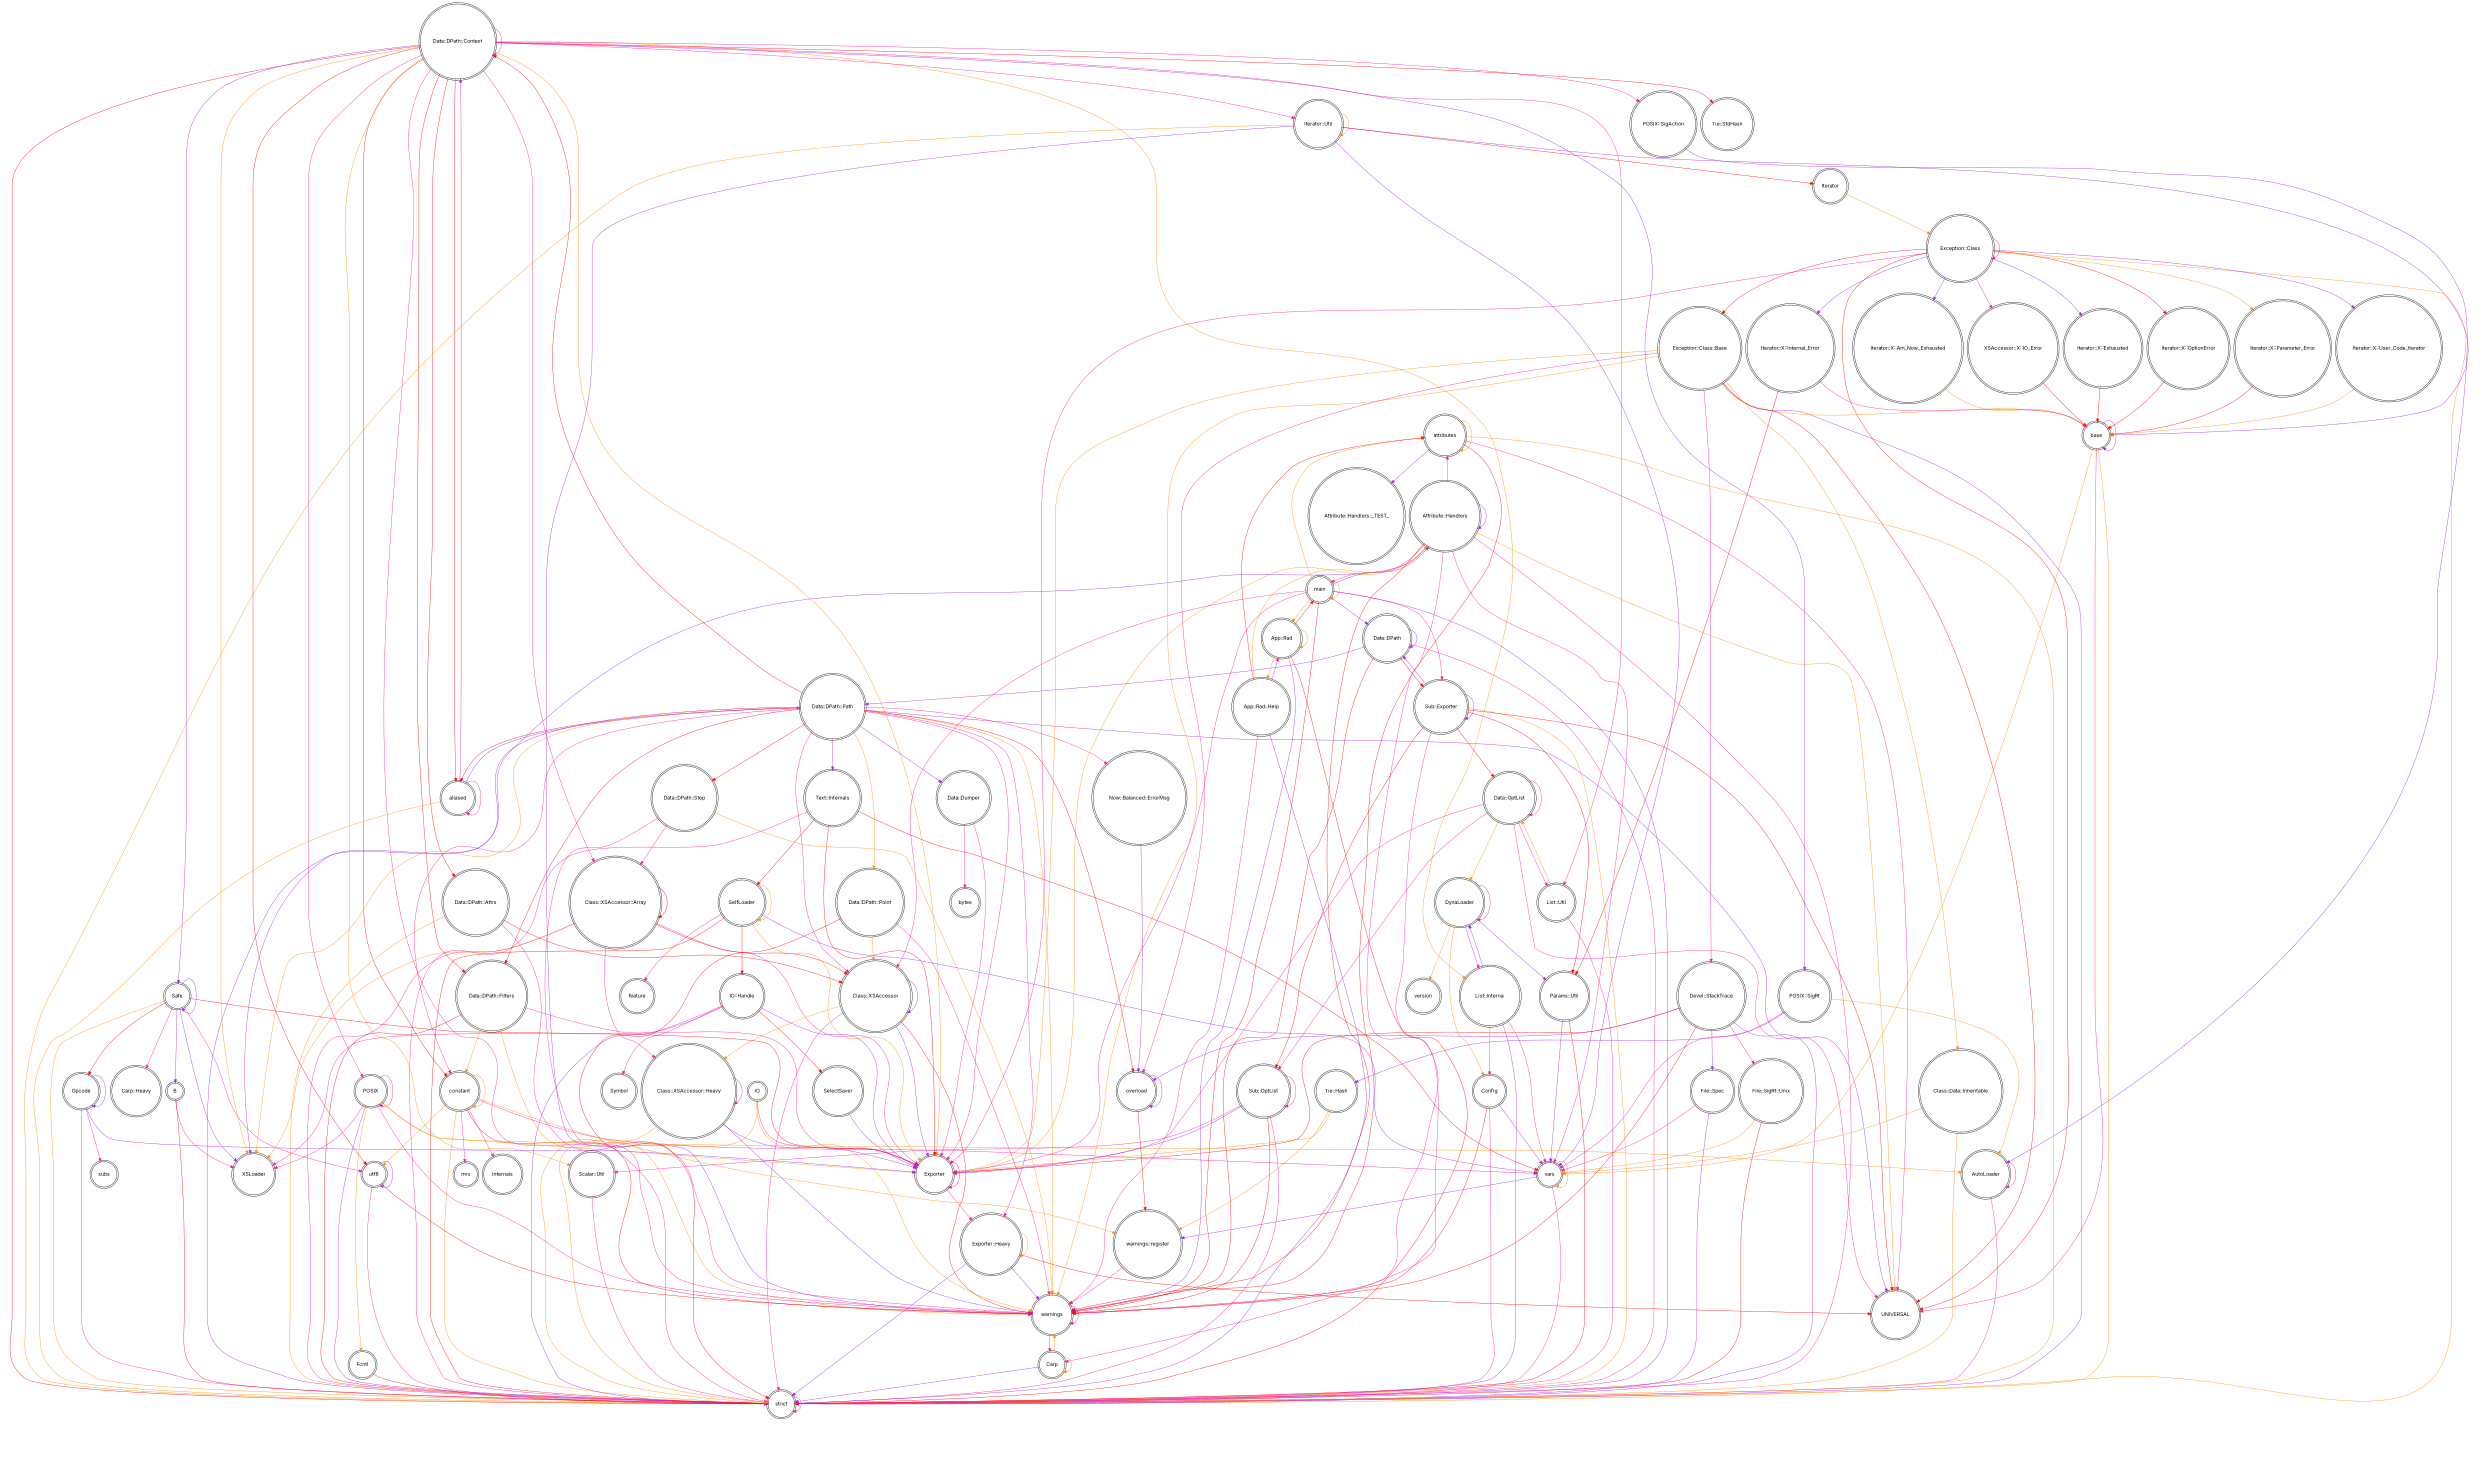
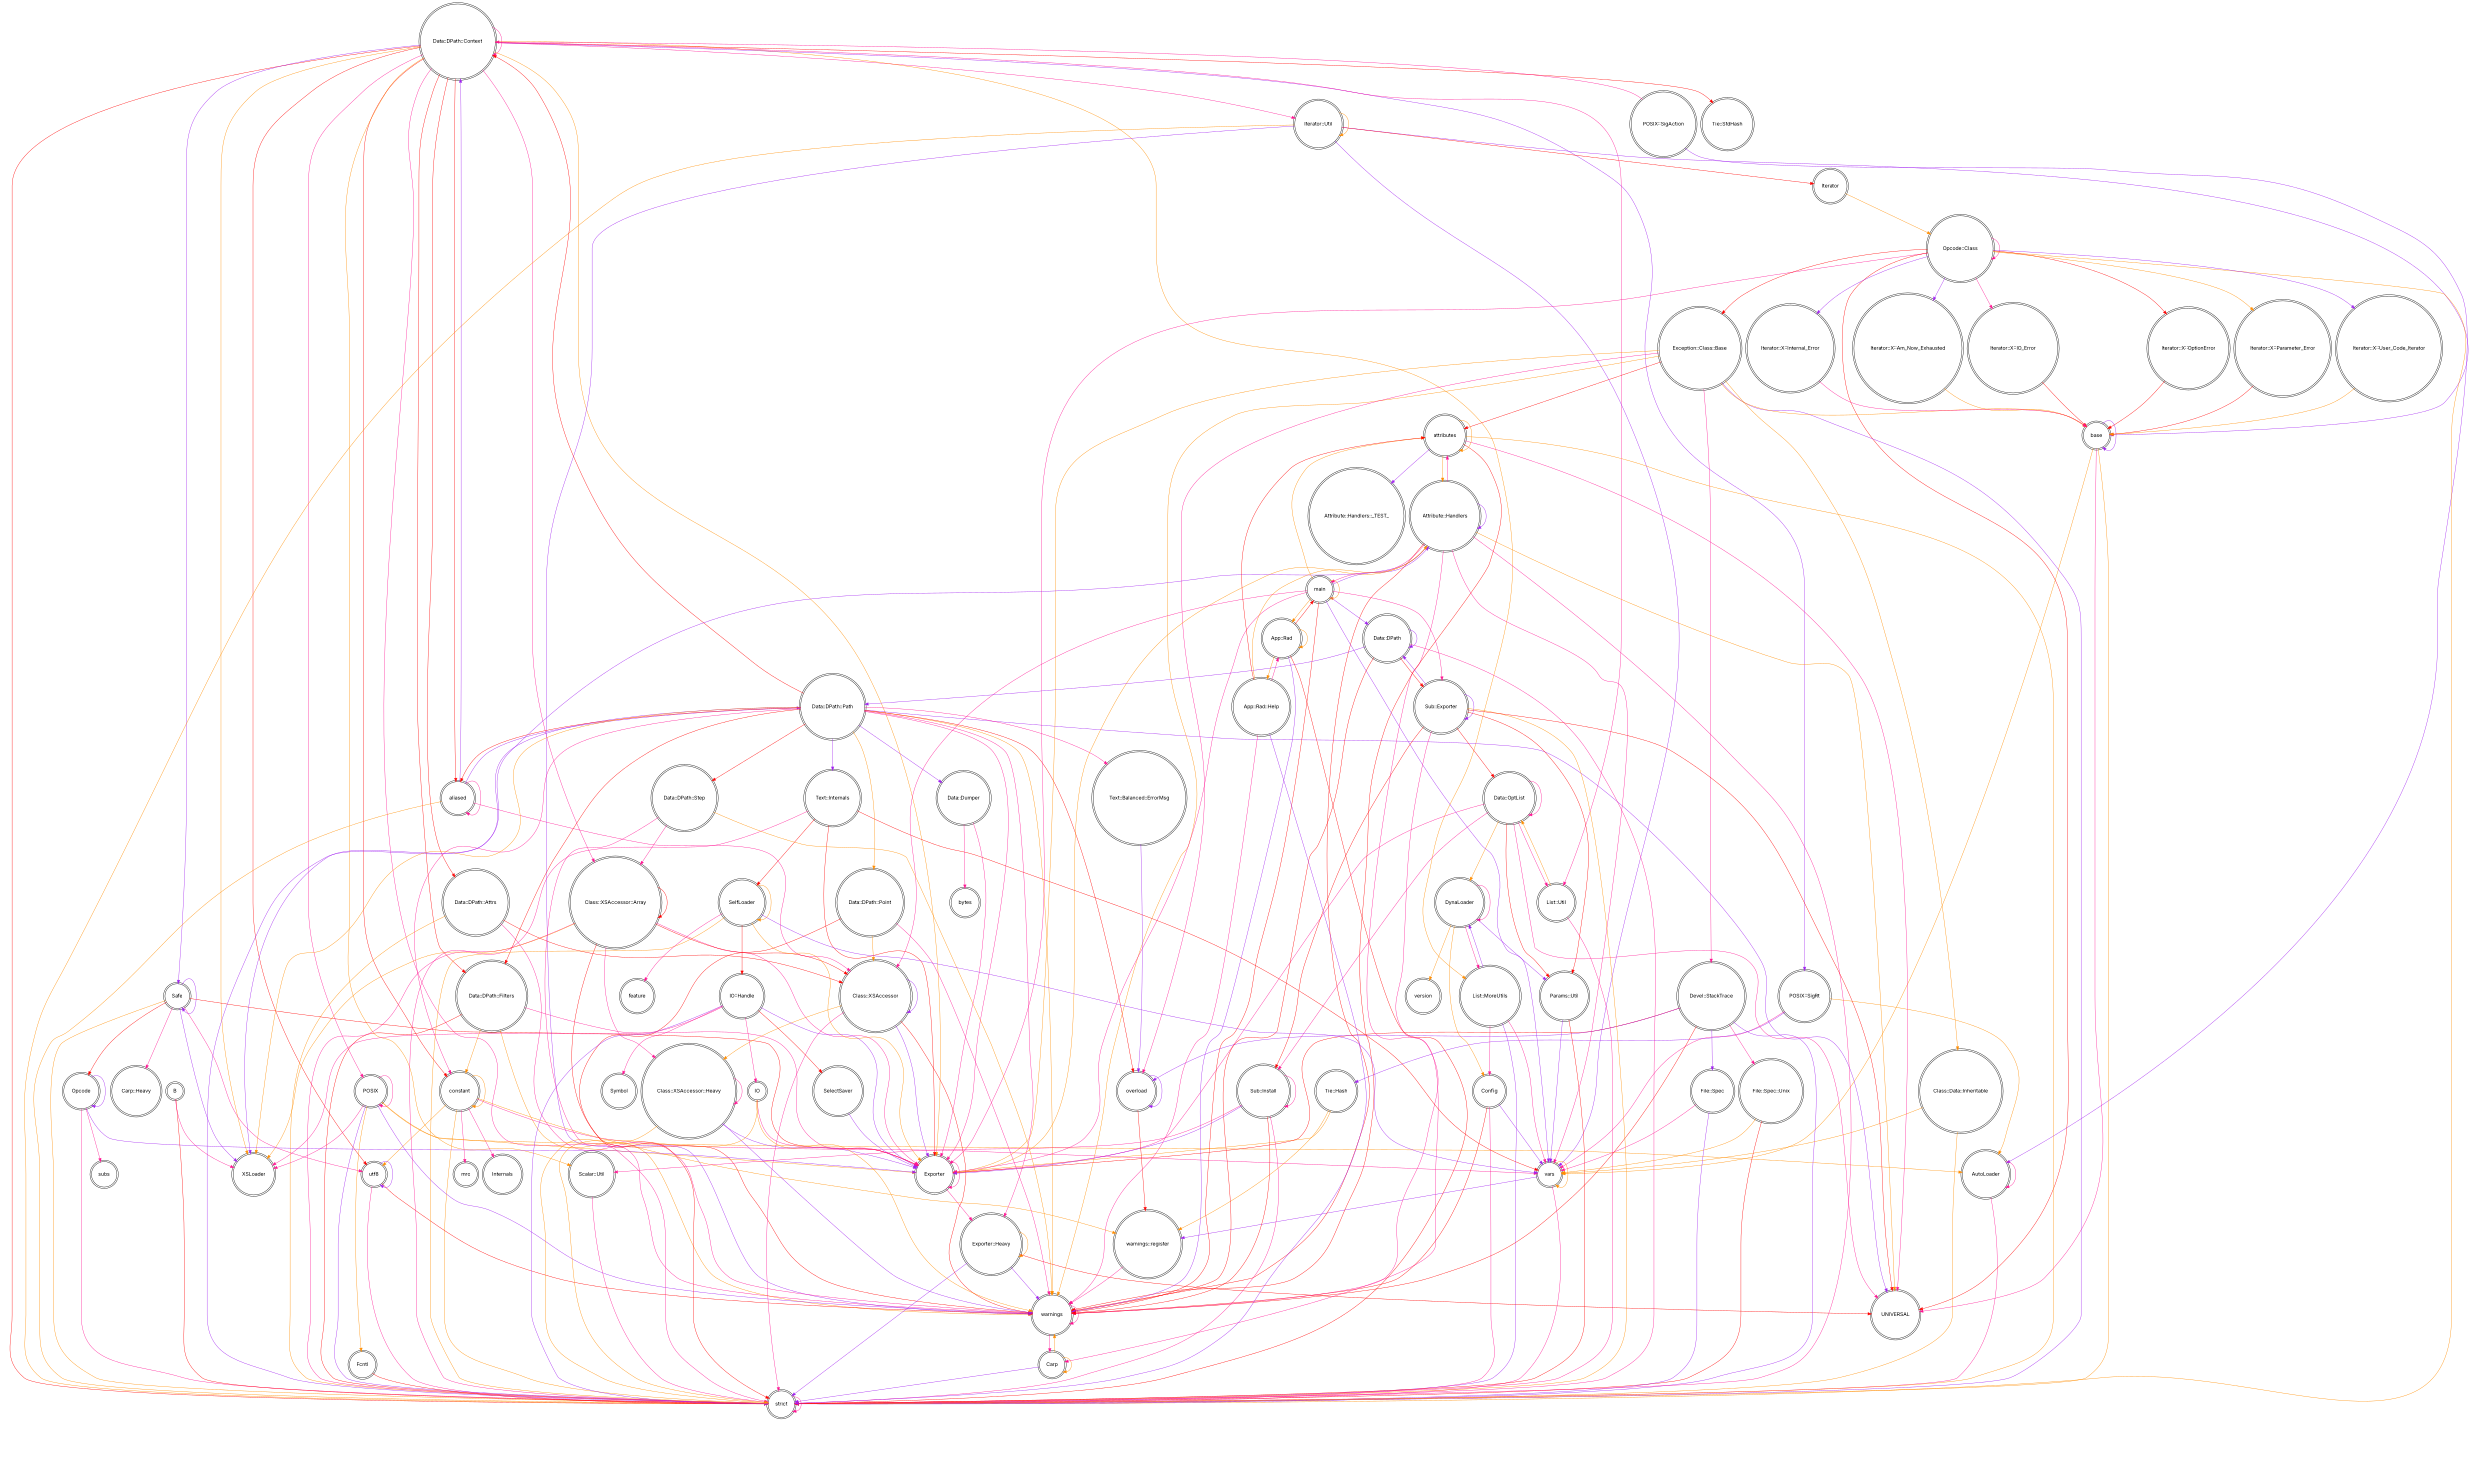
edge "Data::DPath::Context" -> "POSIX::SigAction": reversed
node "Exception::Class": label "Exception::Class" -> "Opcode::Class"
node "XSAccessor::X::IO_Error": label "XSAccessor::X::IO_Error" -> "Iterator::X::IO_Error"
node "Iterator::X::Exhausted": removed
edge "attributes" -> "Attribute::Handlers": added
edge "Iterator::X::Internal_Error" -> "Params::Util": now "Data::OptList" -> "Params::Util"
node "Now::Balanced::ErrorMsg": label "Now::Balanced::ErrorMsg" -> "Text::Balanced::ErrorMsg"
edge "Exception::Class::Base" -> "UNIVERSAL": now "Exception::Class::Base" -> "attributes"
edge "Data::DPath::Path" -> "Class::XSAccessor": now "aliased" -> "Class::XSAccessor"
node "List::Internal": label "List::Internal" -> "List::MoreUtils"
edge "Safe" -> "B": removed
edge "IO::Handle" -> "IO": added
node "Sub::OptList": label "Sub::OptList" -> "Sub::Install"
node "File::SigRt::Unix": label "File::SigRt::Unix" -> "File::Spec::Unix"
edge "SelfLoader" -> "strict": color red -> darkorange
edge "POSIX" -> "warnings": color deeppink -> purple
edge "constant" -> "warnings": now "Class::XSAccessor::Array" -> "warnings"
edge "main" -> "strict": now "main" -> "vars"
